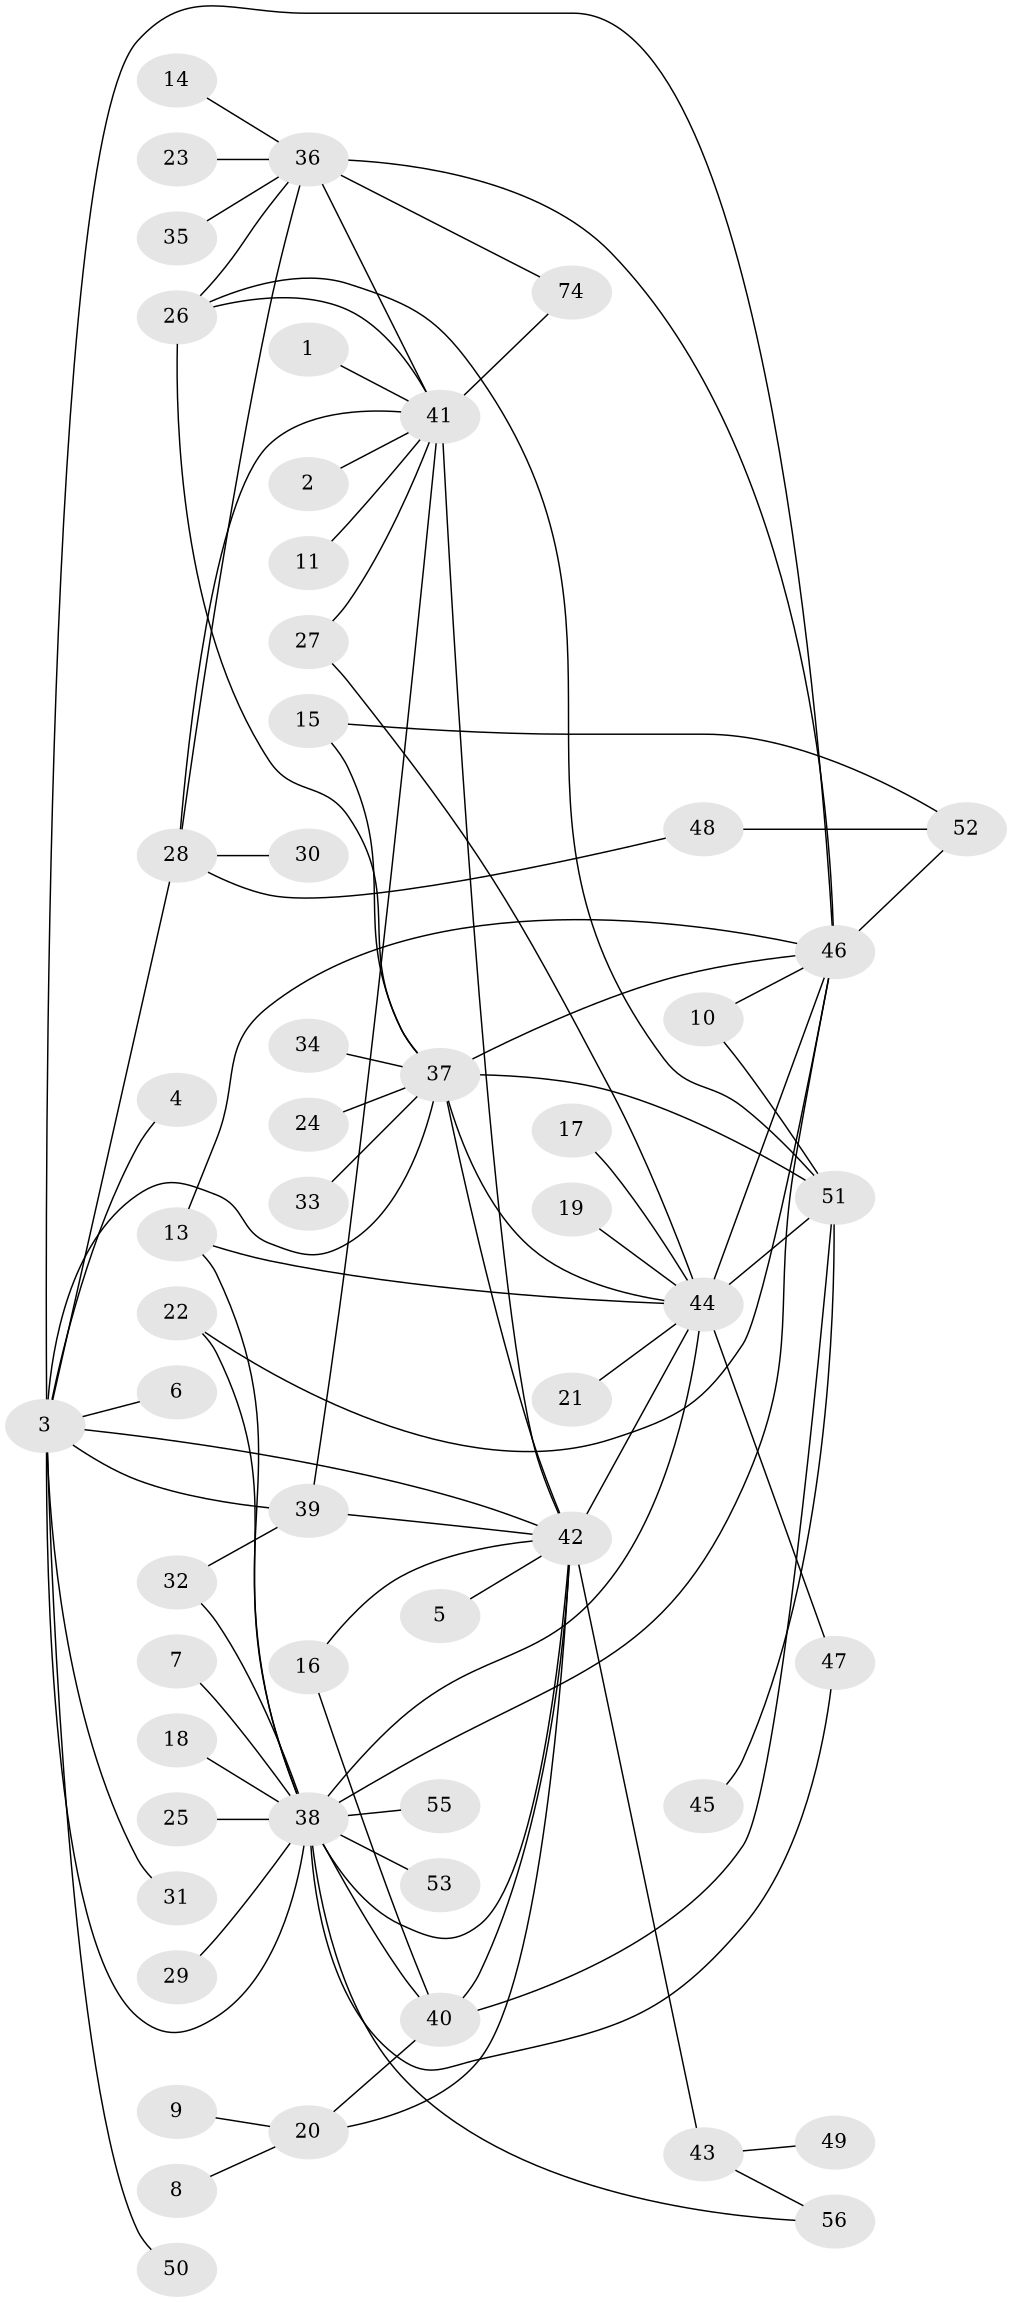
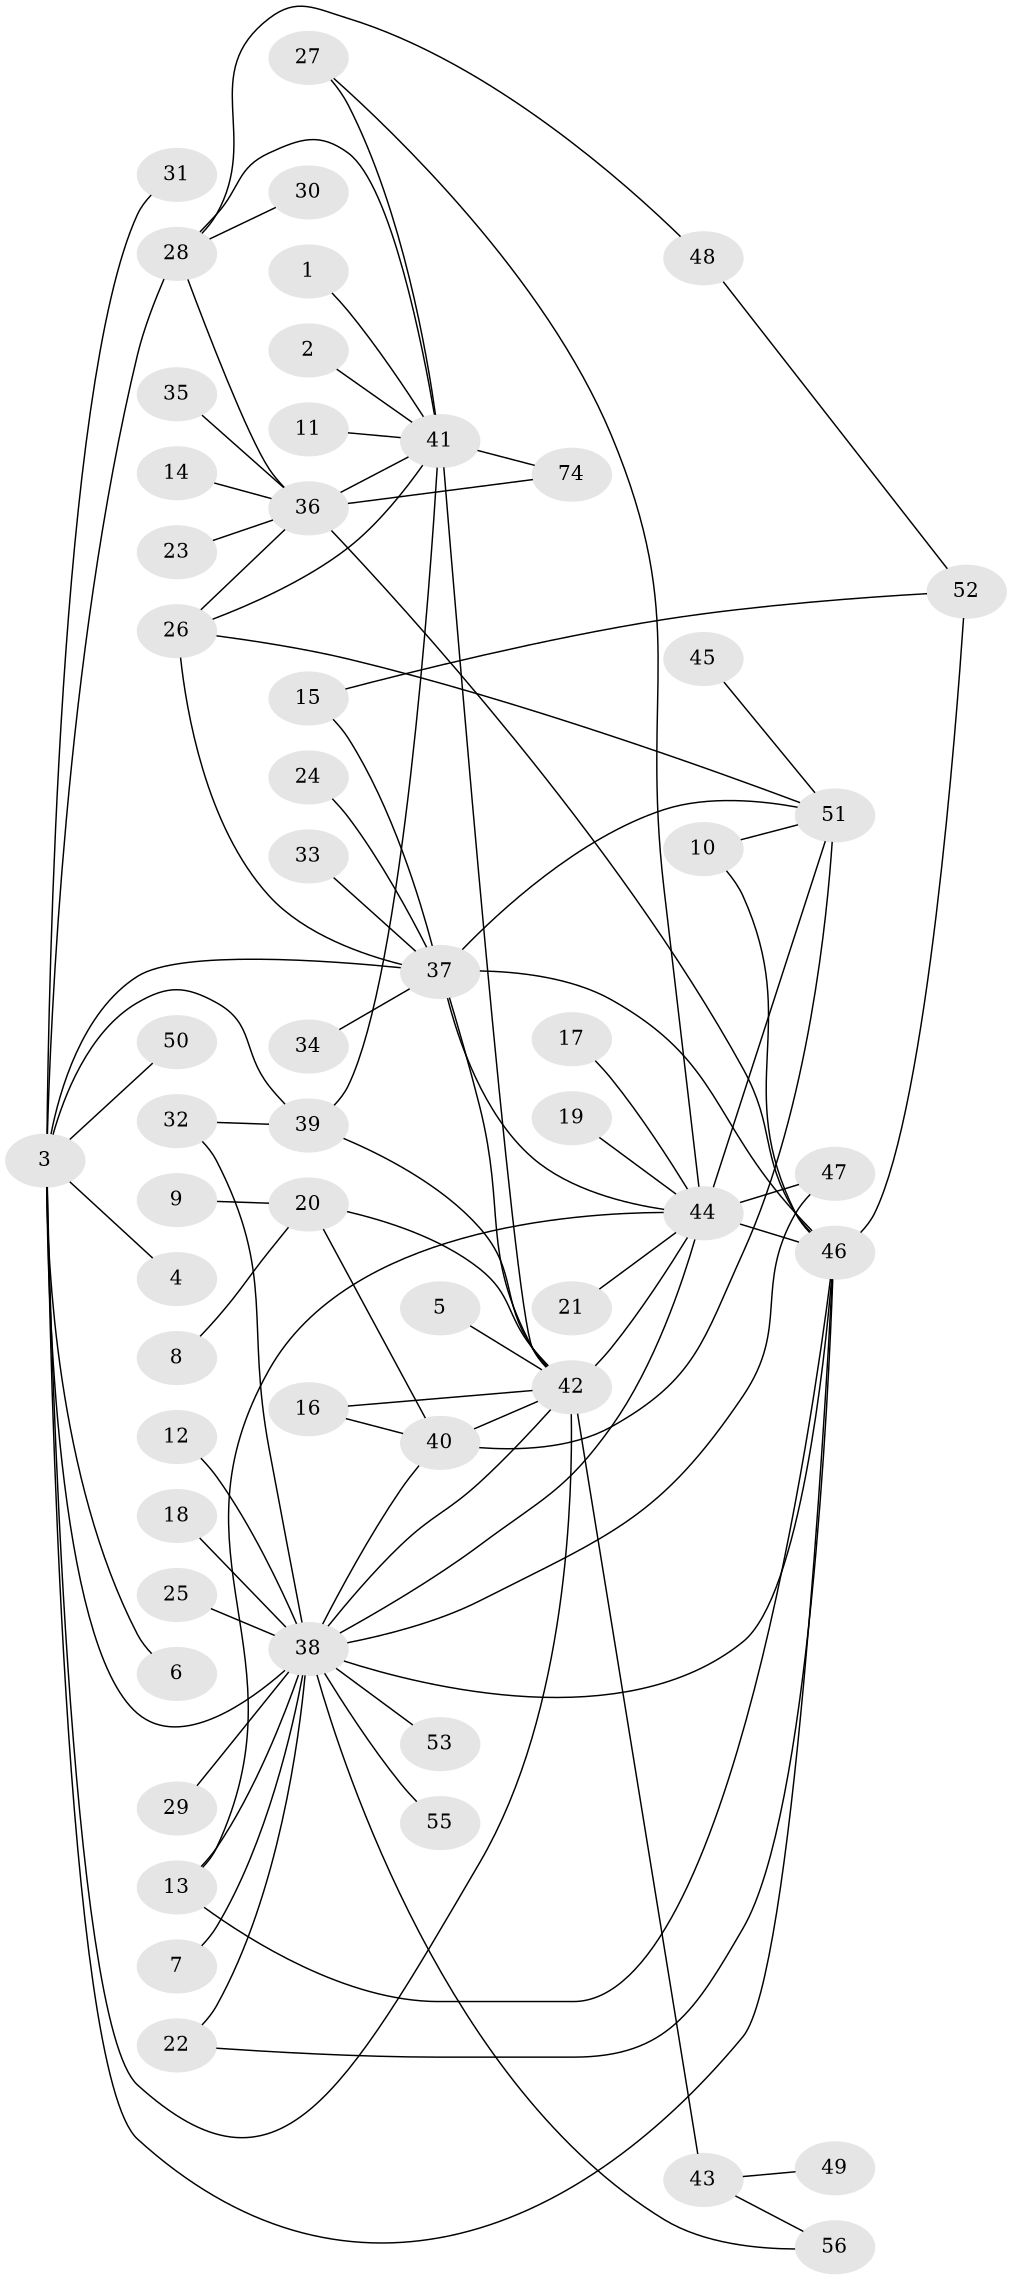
node "12": added
